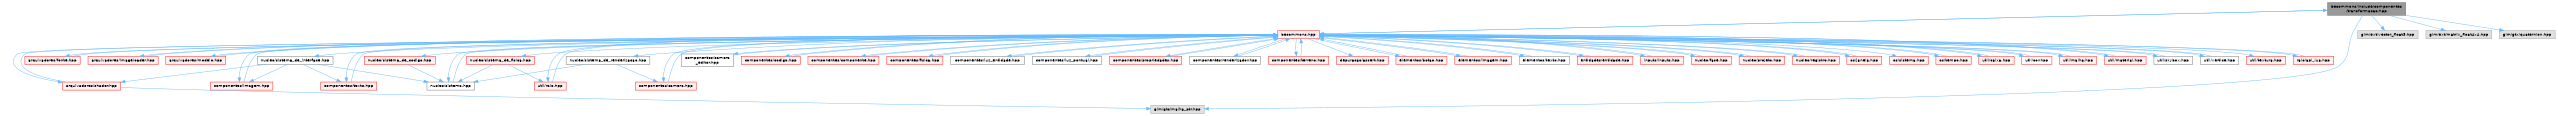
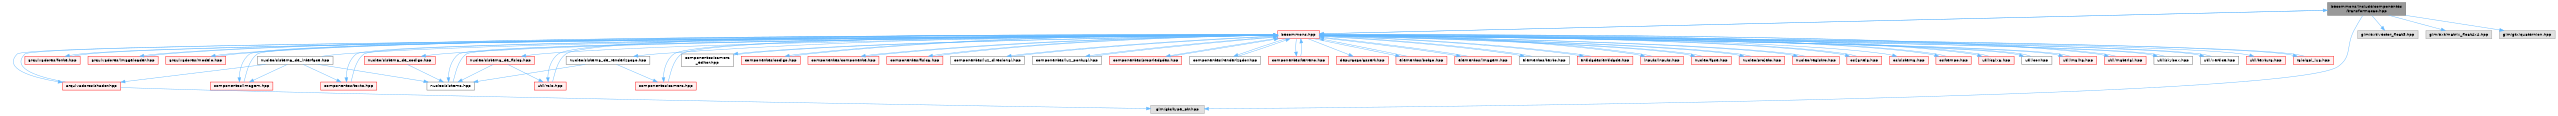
edge "becommons.hpp" -> "nucleo/sistema_de_interface.hpp": reversed
node "componentes/luz_entidade.hpp": label "componentes/luz_entidade.hpp" -> "componentes/luz_direcional.hpp"
node "util/cor.hpp": color red -> grey40
node "glm/gtc/malha_ptr.hpp": label "glm/gtc/malha_ptr.hpp" -> "glm/gtc/type_ptr.hpp"
